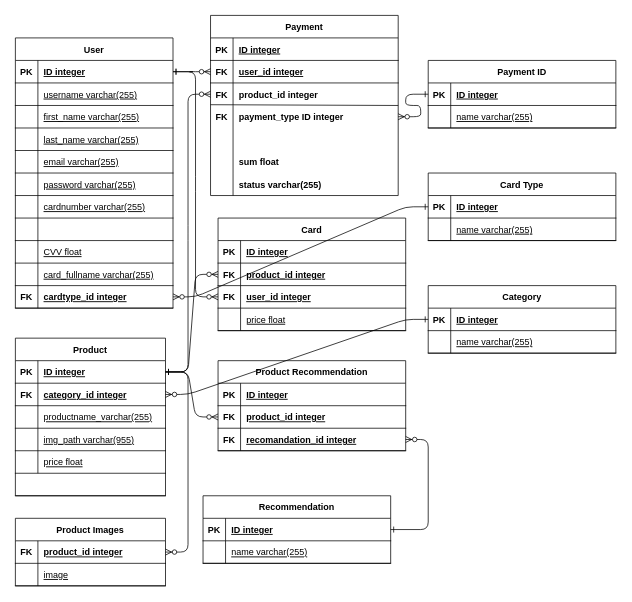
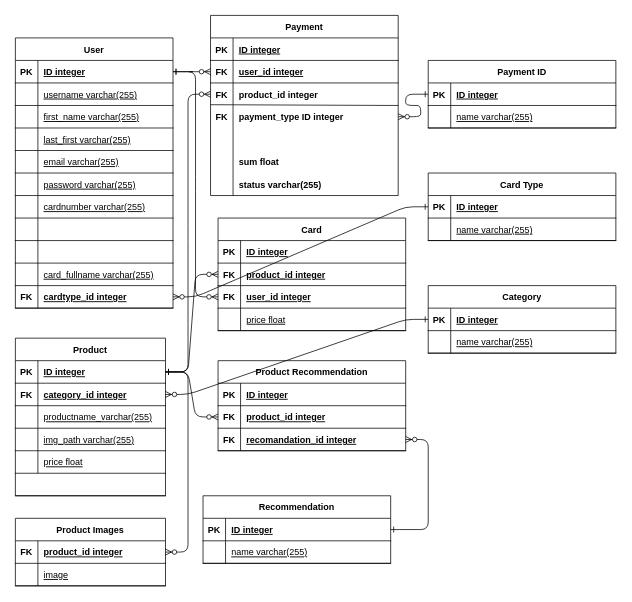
node "last_name varchar(255)": label "last_name varchar(255)" -> "last_first varchar(255)"
node "CVV float": removed
node "img_path varchar(955)": label "img_path varchar(955)" -> "img_path varchar(255)"
